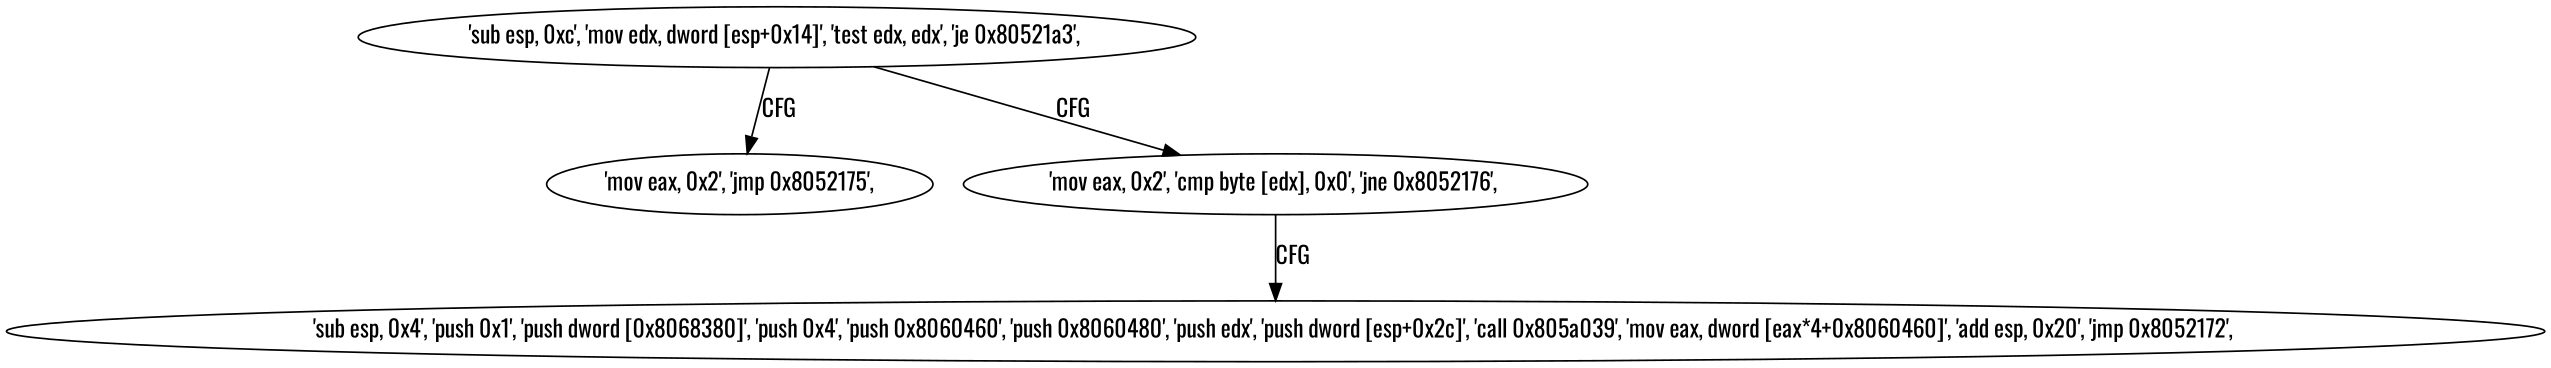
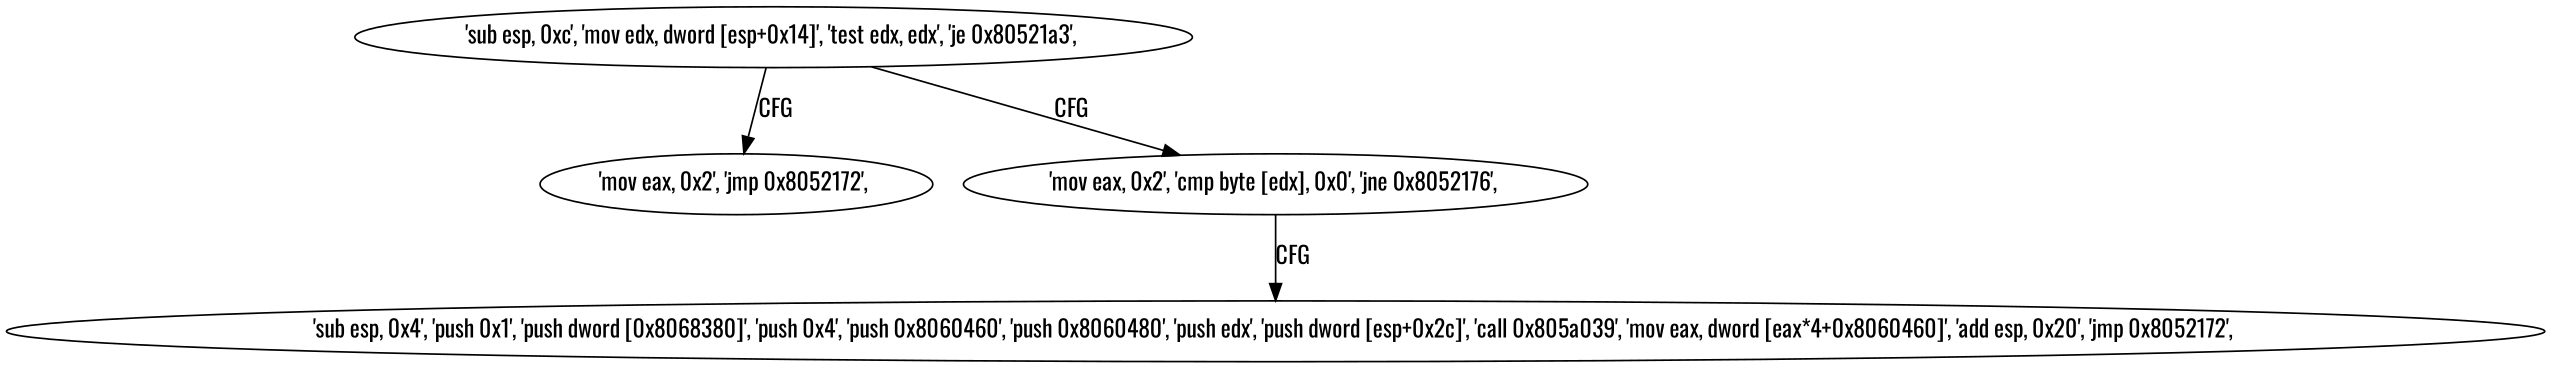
node "'mov eax, 0x2', 'jmp 0x8052175',": label "'mov eax, 0x2', 'jmp 0x8052175'," -> "'mov eax, 0x2', 'jmp 0x8052172',"
